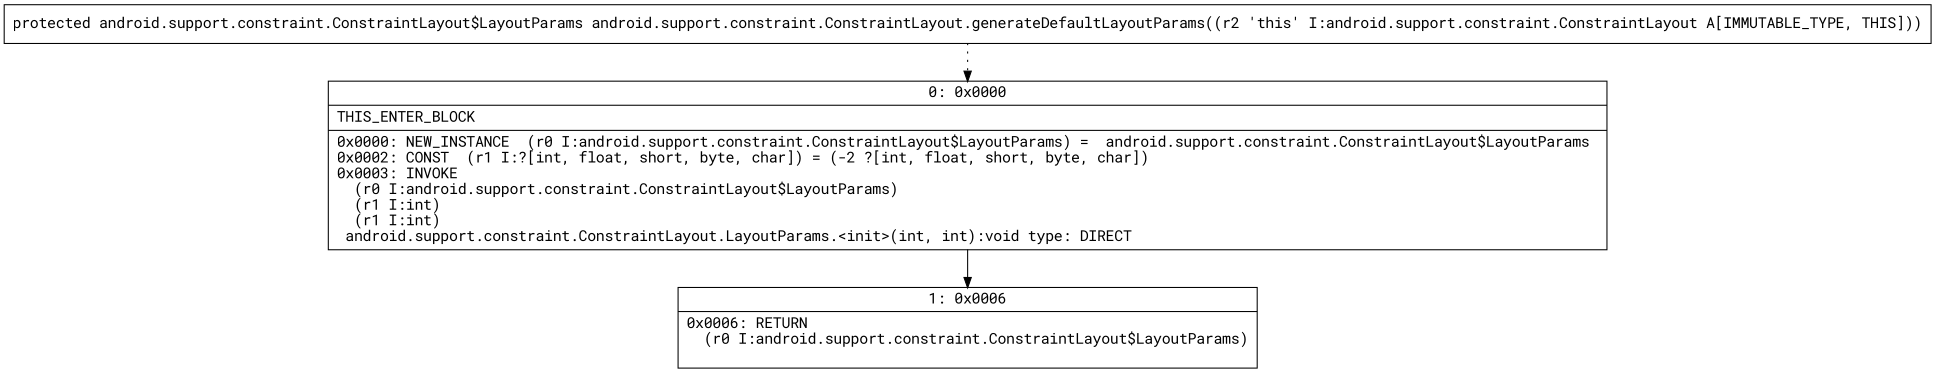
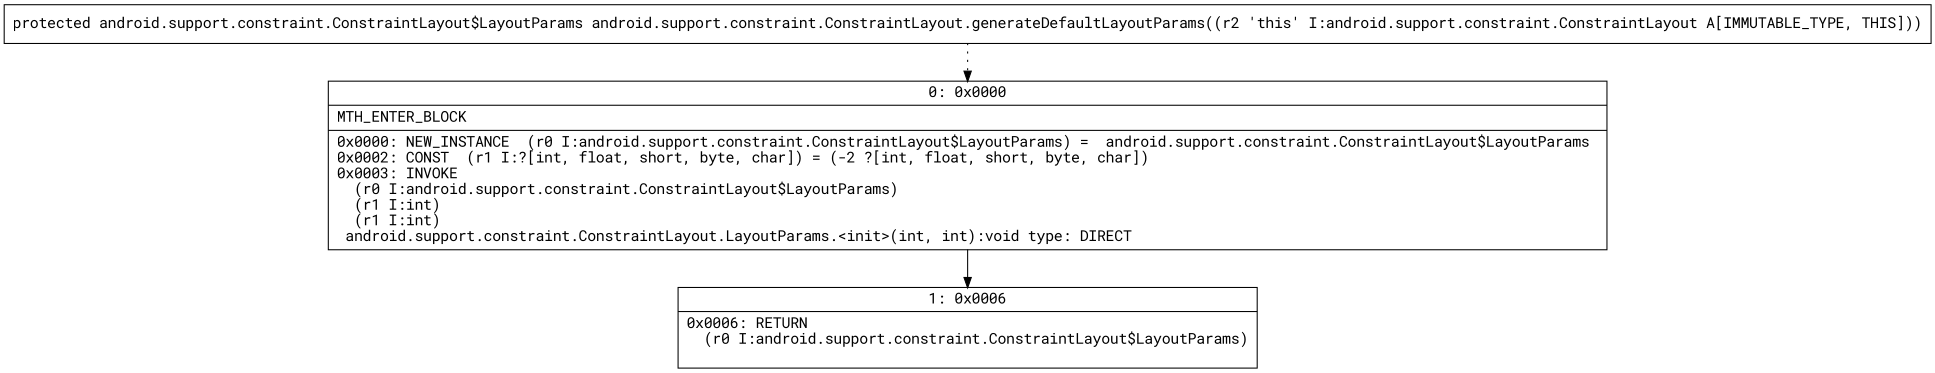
node "0: 0x0000": text "THIS_ENTER_BLOCK" -> "MTH_ENTER_BLOCK"
